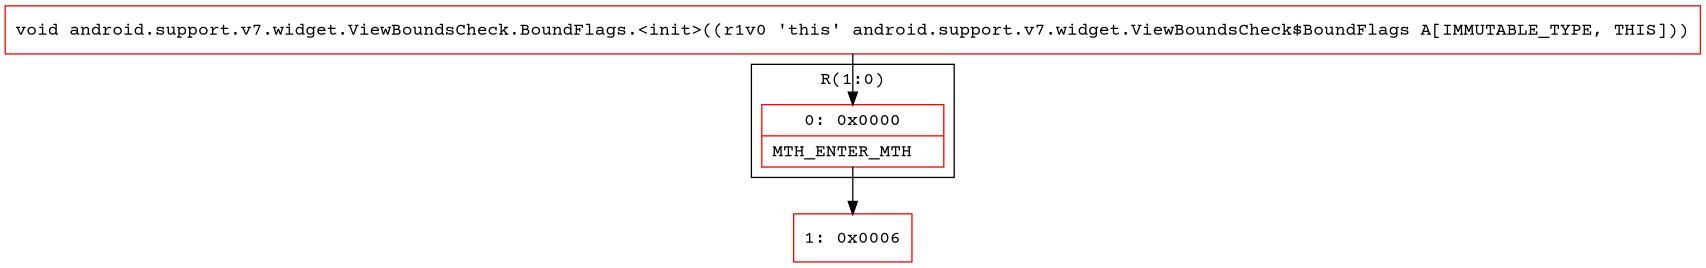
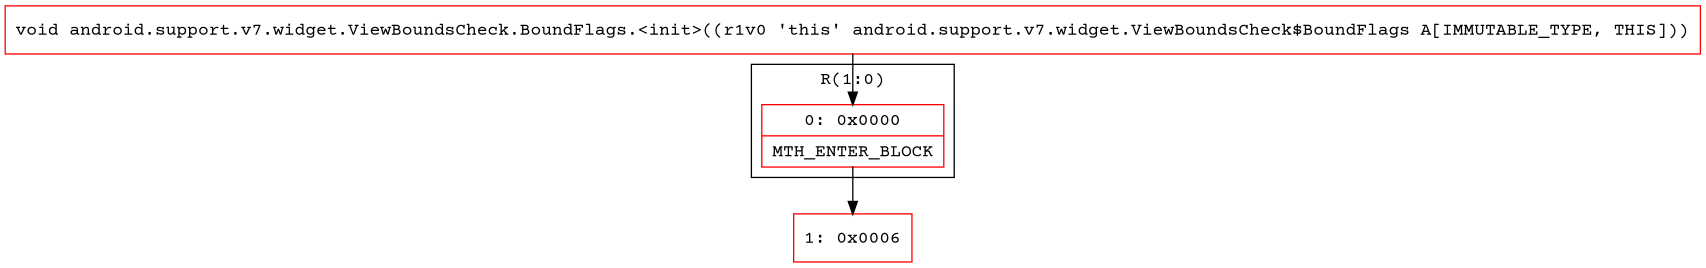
node "0: 0x0000": text "MTH_ENTER_MTH" -> "MTH_ENTER_BLOCK"
